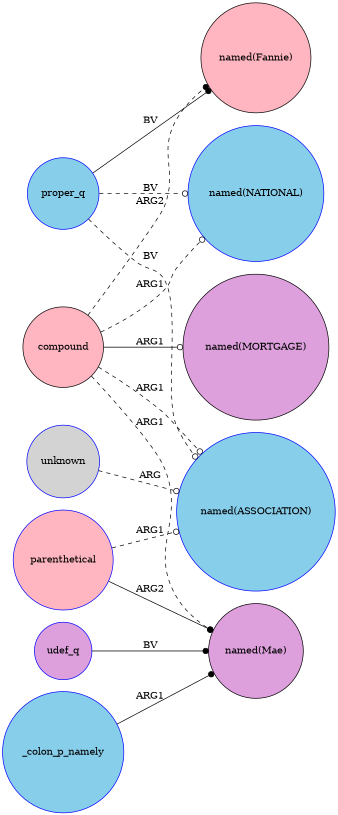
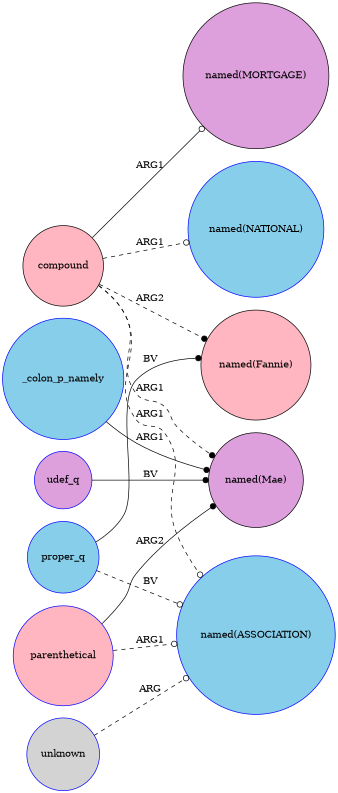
edge "proper_q" -> "named(NATIONAL)": removed, label "BV"
